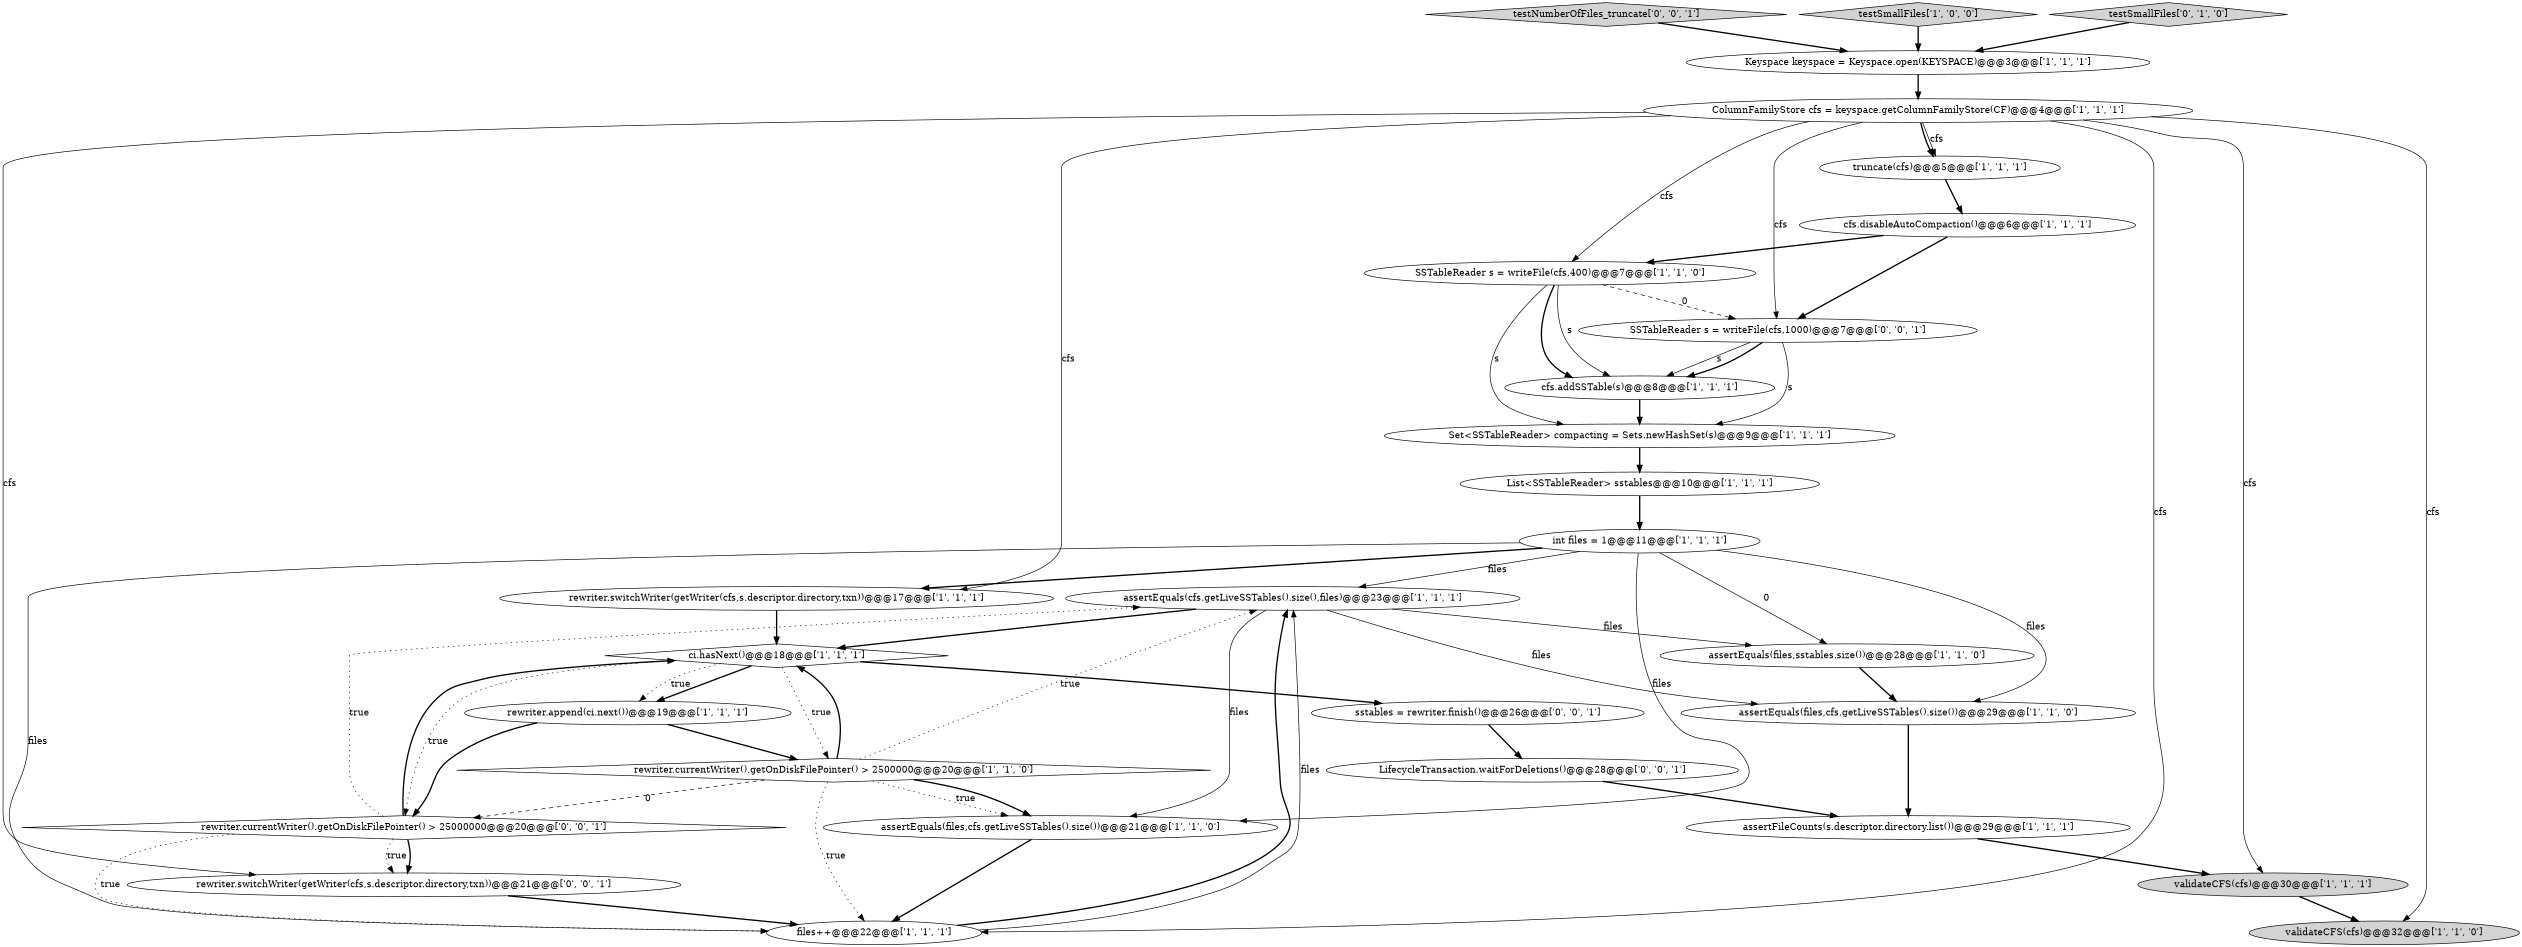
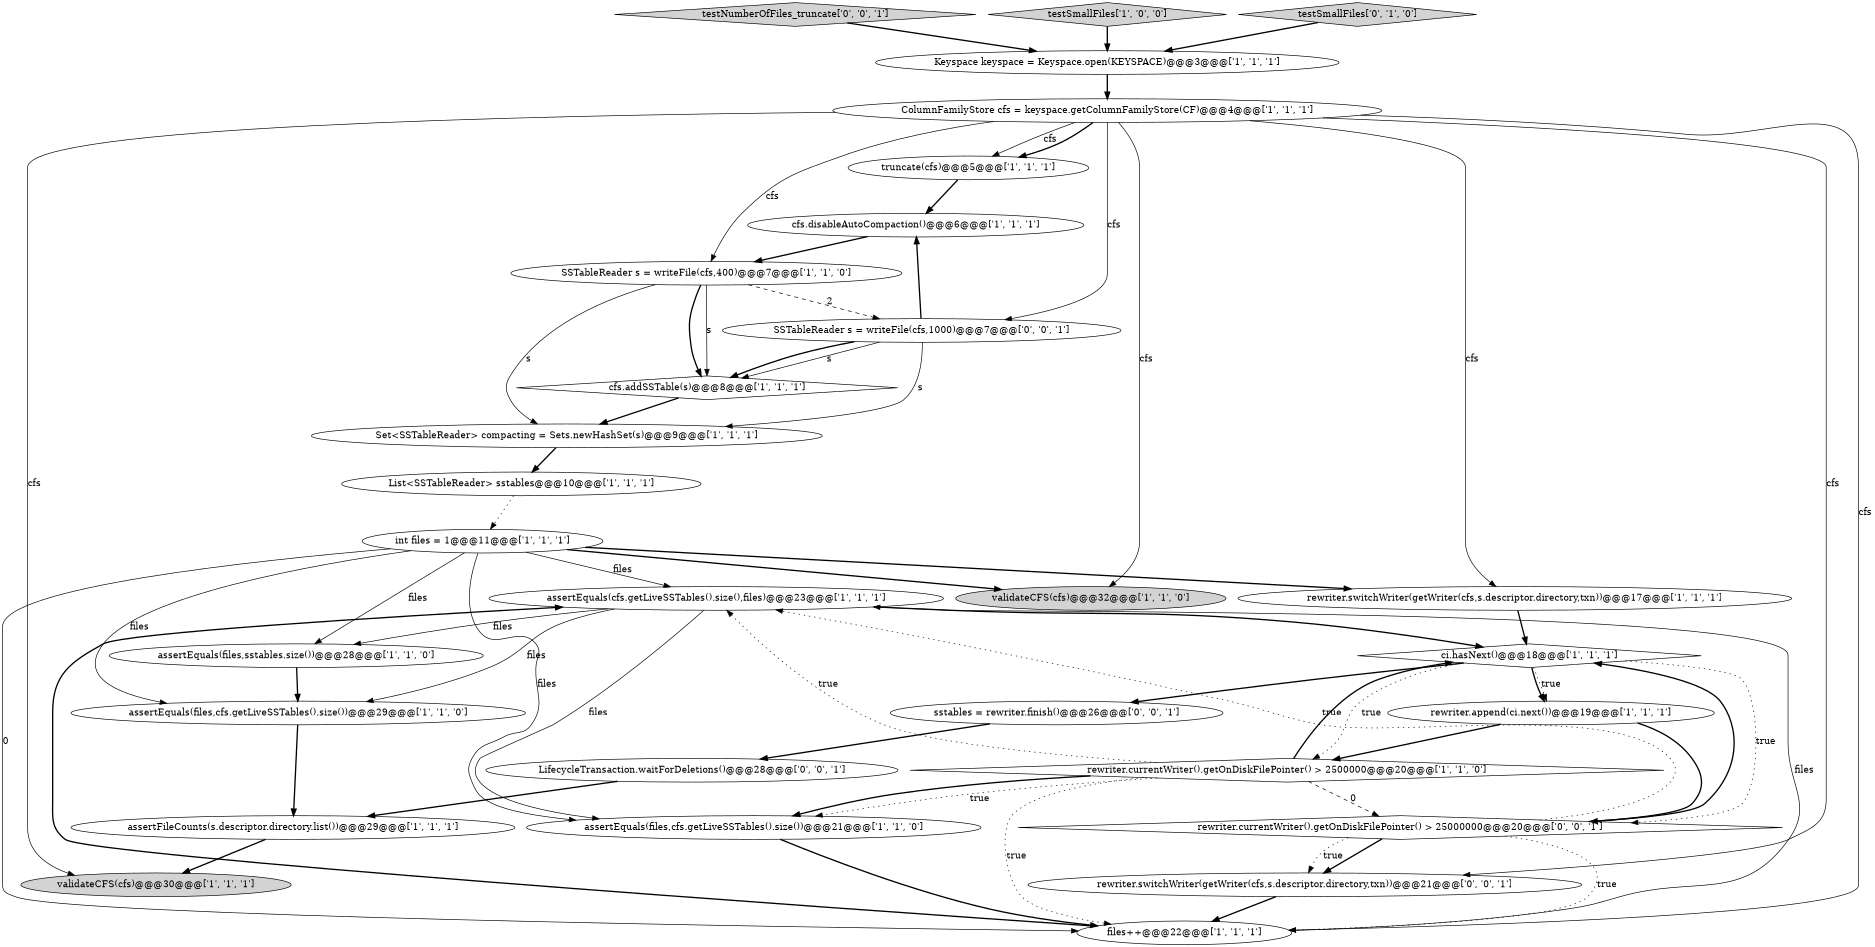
edge "cfs.disableAutoCompaction()@@@6@@@['1', '1', '1']" -> "SSTableReader s = writeFile(cfs,1000)@@@7@@@['0', '0', '1']": reversed
edge "SSTableReader s = writeFile(cfs,400)@@@7@@@['1', '1', '0']" -> "SSTableReader s = writeFile(cfs,1000)@@@7@@@['0', '0', '1']": label "0" -> "2"
node "cfs.addSSTable(s)@@@8@@@['1', '1', '1']": shape ellipse -> diamond
edge "List<SSTableReader> sstables@@@10@@@['1', '1', '1']" -> "int files = 1@@@11@@@['1', '1', '1']": style bold -> dotted
edge "int files = 1@@@11@@@['1', '1', '1']" -> "assertEquals(files,sstables.size())@@@28@@@['1', '1', '0']": label "0" -> "files"
edge "int files = 1@@@11@@@['1', '1', '1']" -> "files++@@@22@@@['1', '1', '1']": label "files" -> "0"
edge "validateCFS(cfs)@@@30@@@['1', '1', '1']" -> "validateCFS(cfs)@@@32@@@['1', '1', '0']": now "int files = 1@@@11@@@['1', '1', '1']" -> "validateCFS(cfs)@@@32@@@['1', '1', '0']"
